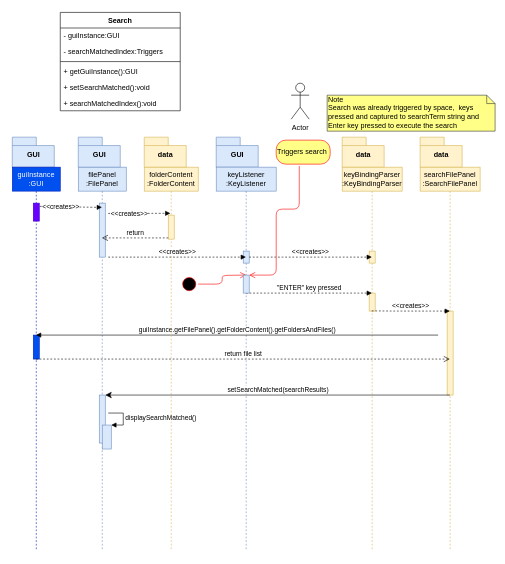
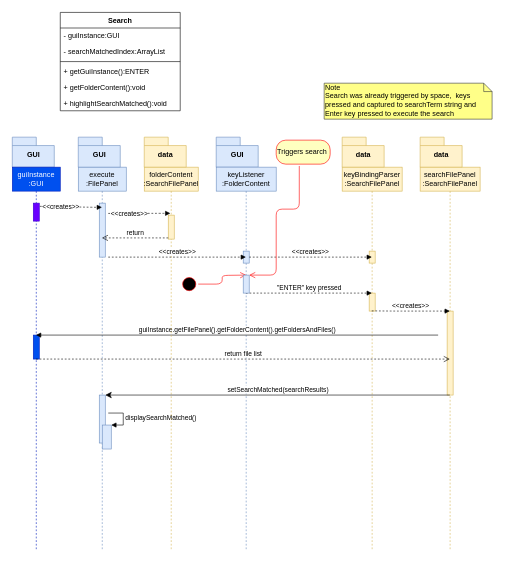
node "- searchMatchedIndex:Triggers": label "- searchMatchedIndex:Triggers" -> "- searchMatchedIndex:ArrayList"
node "+ getGuiInstance():GUI": label "+ getGuiInstance():GUI" -> "+ getGuiInstance():ENTER"
node "+ setSearchMatched():void": label "+ setSearchMatched():void" -> "+ getFolderContent():void"
node "Actor": removed
node "+ searchMatchedIndex():void": label "+ searchMatchedIndex():void" -> "+ highlightSearchMatched():void"
node "Note Search was already triggered by space, keys pressed and captured to searchTerm string and Enter key pressed to execute the search": moved (411, 113) -> (408, 101)
node "Triggers search": fillcolor #ffff88 -> #ffffc0
node "filePanel :FilePanel": label "filePanel :FilePanel" -> "execute :FilePanel"
node "folderContent :FolderContent": label "folderContent :FolderContent" -> "folderContent :SearchFilePanel"
node "keyListener :KeyListener": label "keyListener :KeyListener" -> "keyListener :FolderContent"
node "keyBindingParser :KeyBindingParser": label "keyBindingParser :KeyBindingParser" -> "keyBindingParser :SearchFilePanel"
